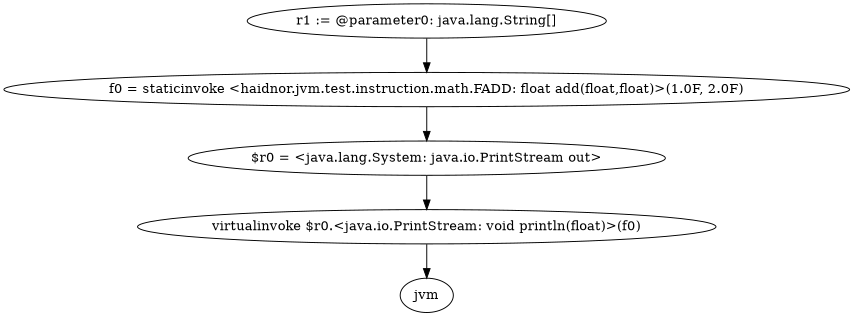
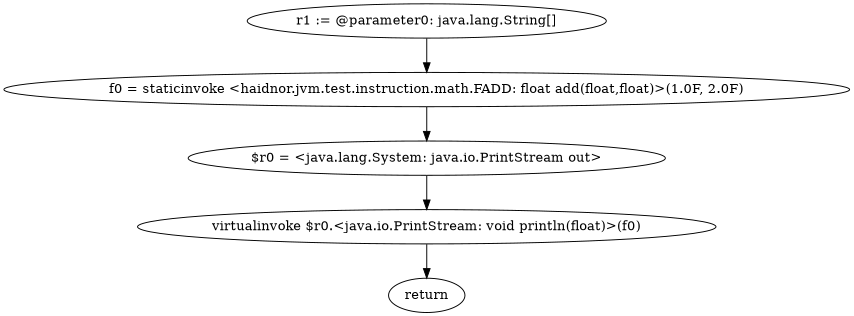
node "jvm": label "jvm" -> "return"
